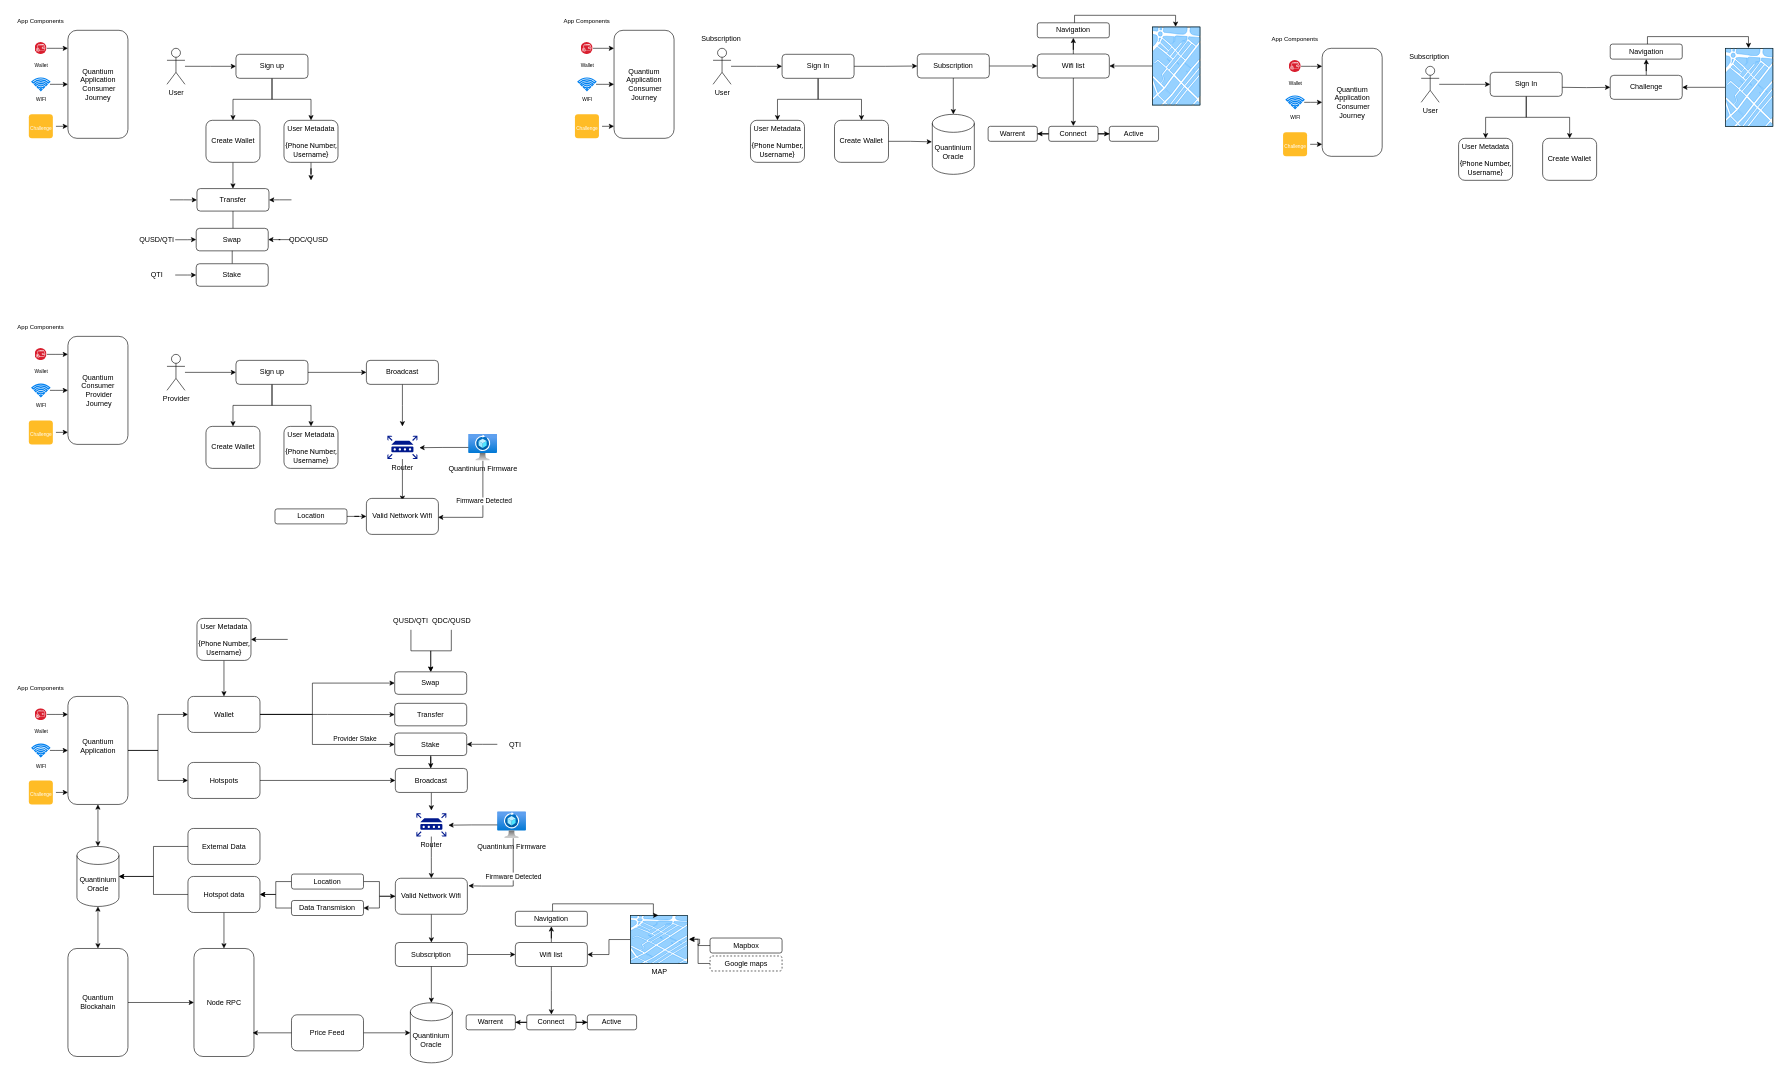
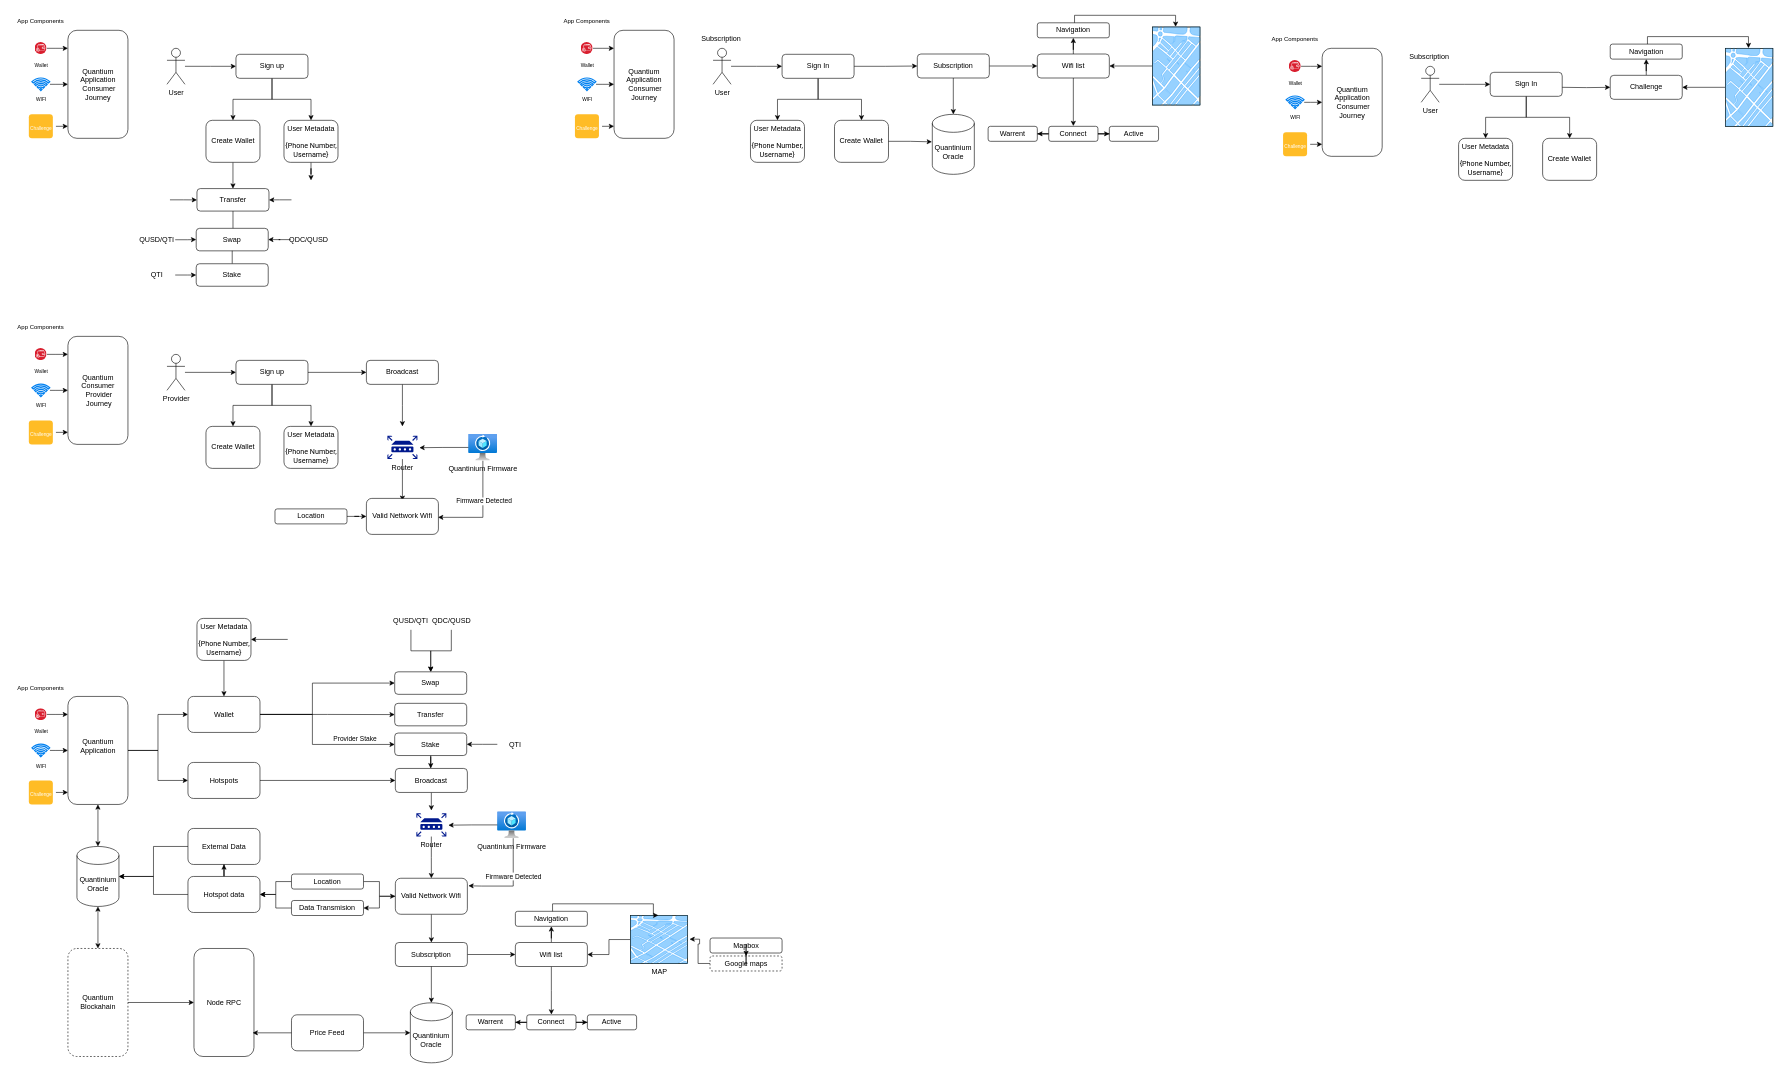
edge "Hotspot data" -> "Node RPC": now "Hotspot data" -> "External Data"
edge "Mapbox" -> "MAP": now "Mapbox" -> "Google maps"
node "Quantium Blockahain": style solid -> dashed
